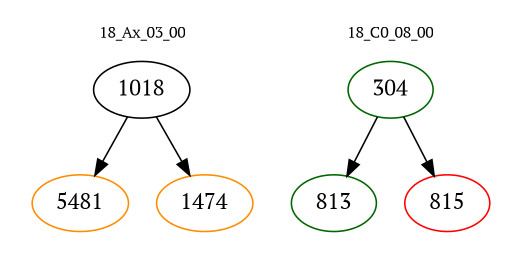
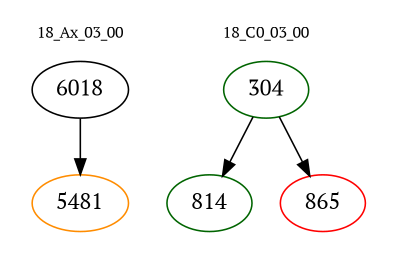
cluster "18_C0_08_00": label "18_C0_08_00" -> "18_C0_03_00"
node "1018": label "1018" -> "6018"
node "1474": removed
node "813": label "813" -> "814"
node "815": label "815" -> "865"
